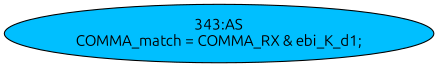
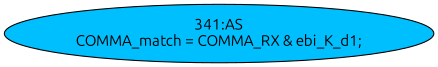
node "343:AS COMMA_match = COMMA_RX & ebi_K_d1;": label "343:AS COMMA_match = COMMA_RX & ebi_K_d1;" -> "341:AS COMMA_match = COMMA_RX & ebi_K_d1;"
